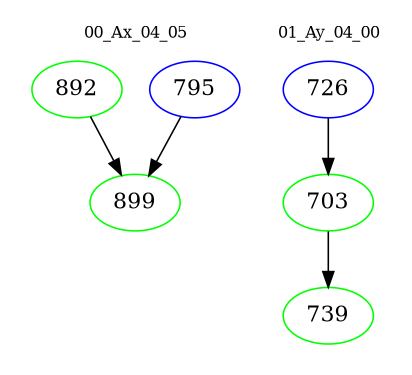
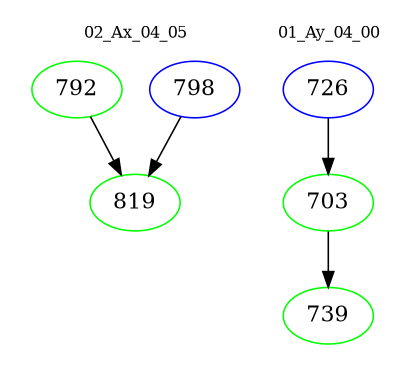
cluster "00_Ax_04_05": label "00_Ax_04_05" -> "02_Ax_04_05"
node "892": label "892" -> "792"
node "795": label "795" -> "798"
node "899": label "899" -> "819"
